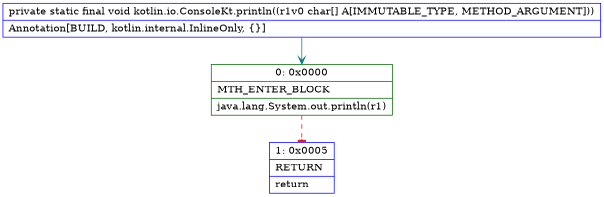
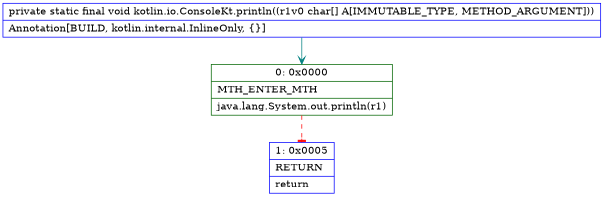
node "0: 0x0000": text "MTH_ENTER_BLOCK" -> "MTH_ENTER_MTH"
